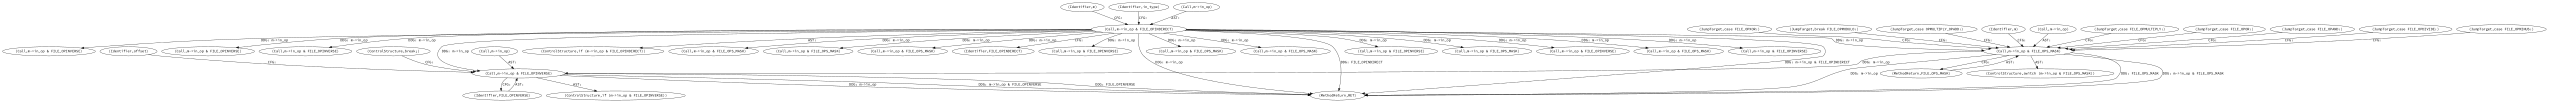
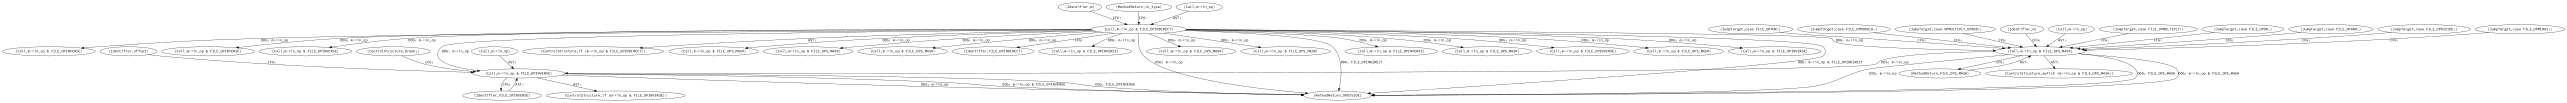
node "(Identifier,in_type)": label "(Identifier,in_type)" -> "(MethodReturn,in_type)"
node "(JumpTarget,break FILE_OPMODULO:)": label "(JumpTarget,break FILE_OPMODULO:)" -> "(JumpTarget,case FILE_OPMODULO:)"
node "(MethodReturn,RET)": label "(MethodReturn,RET)" -> "(MethodReturn,OPDIVIDE)"
